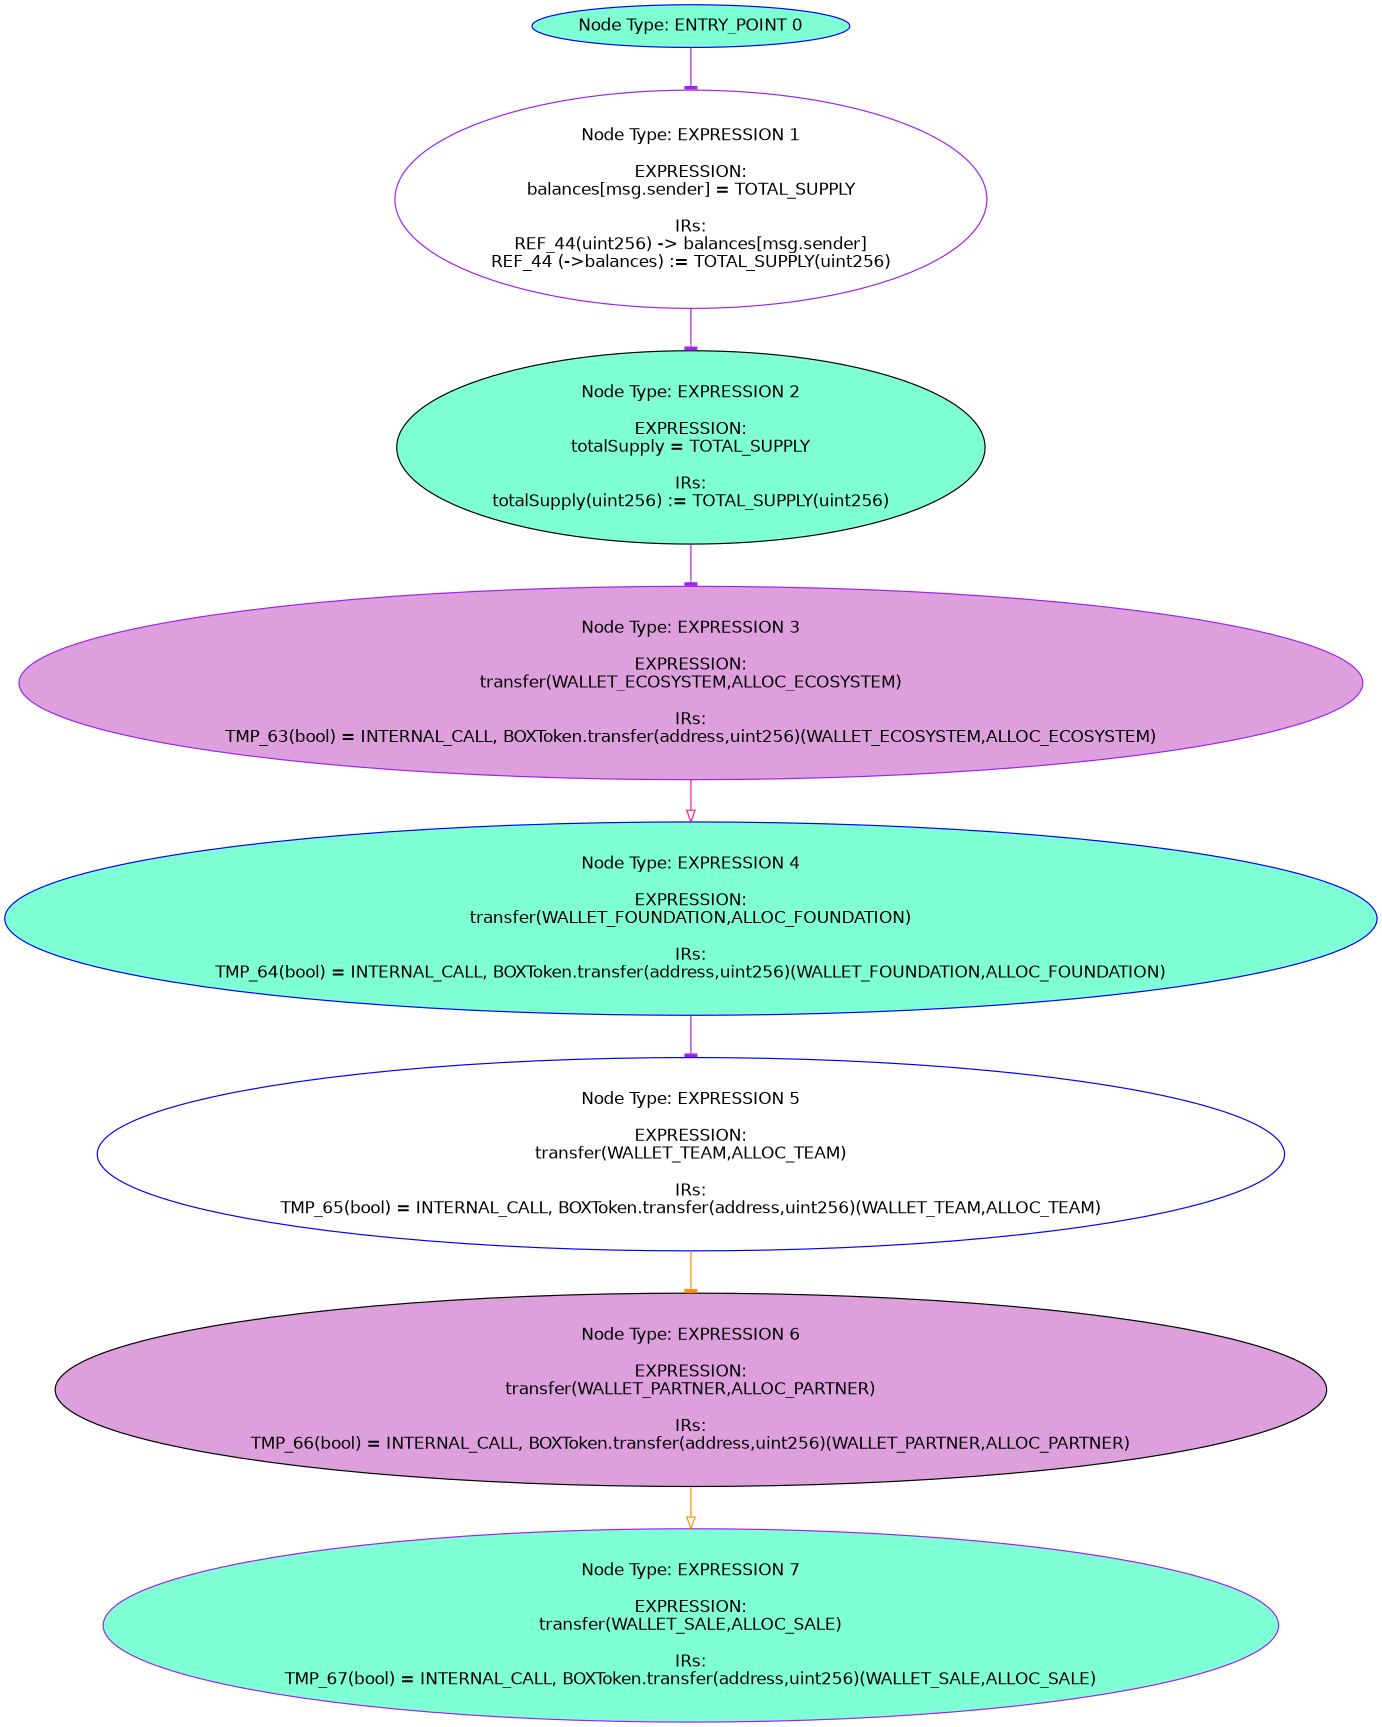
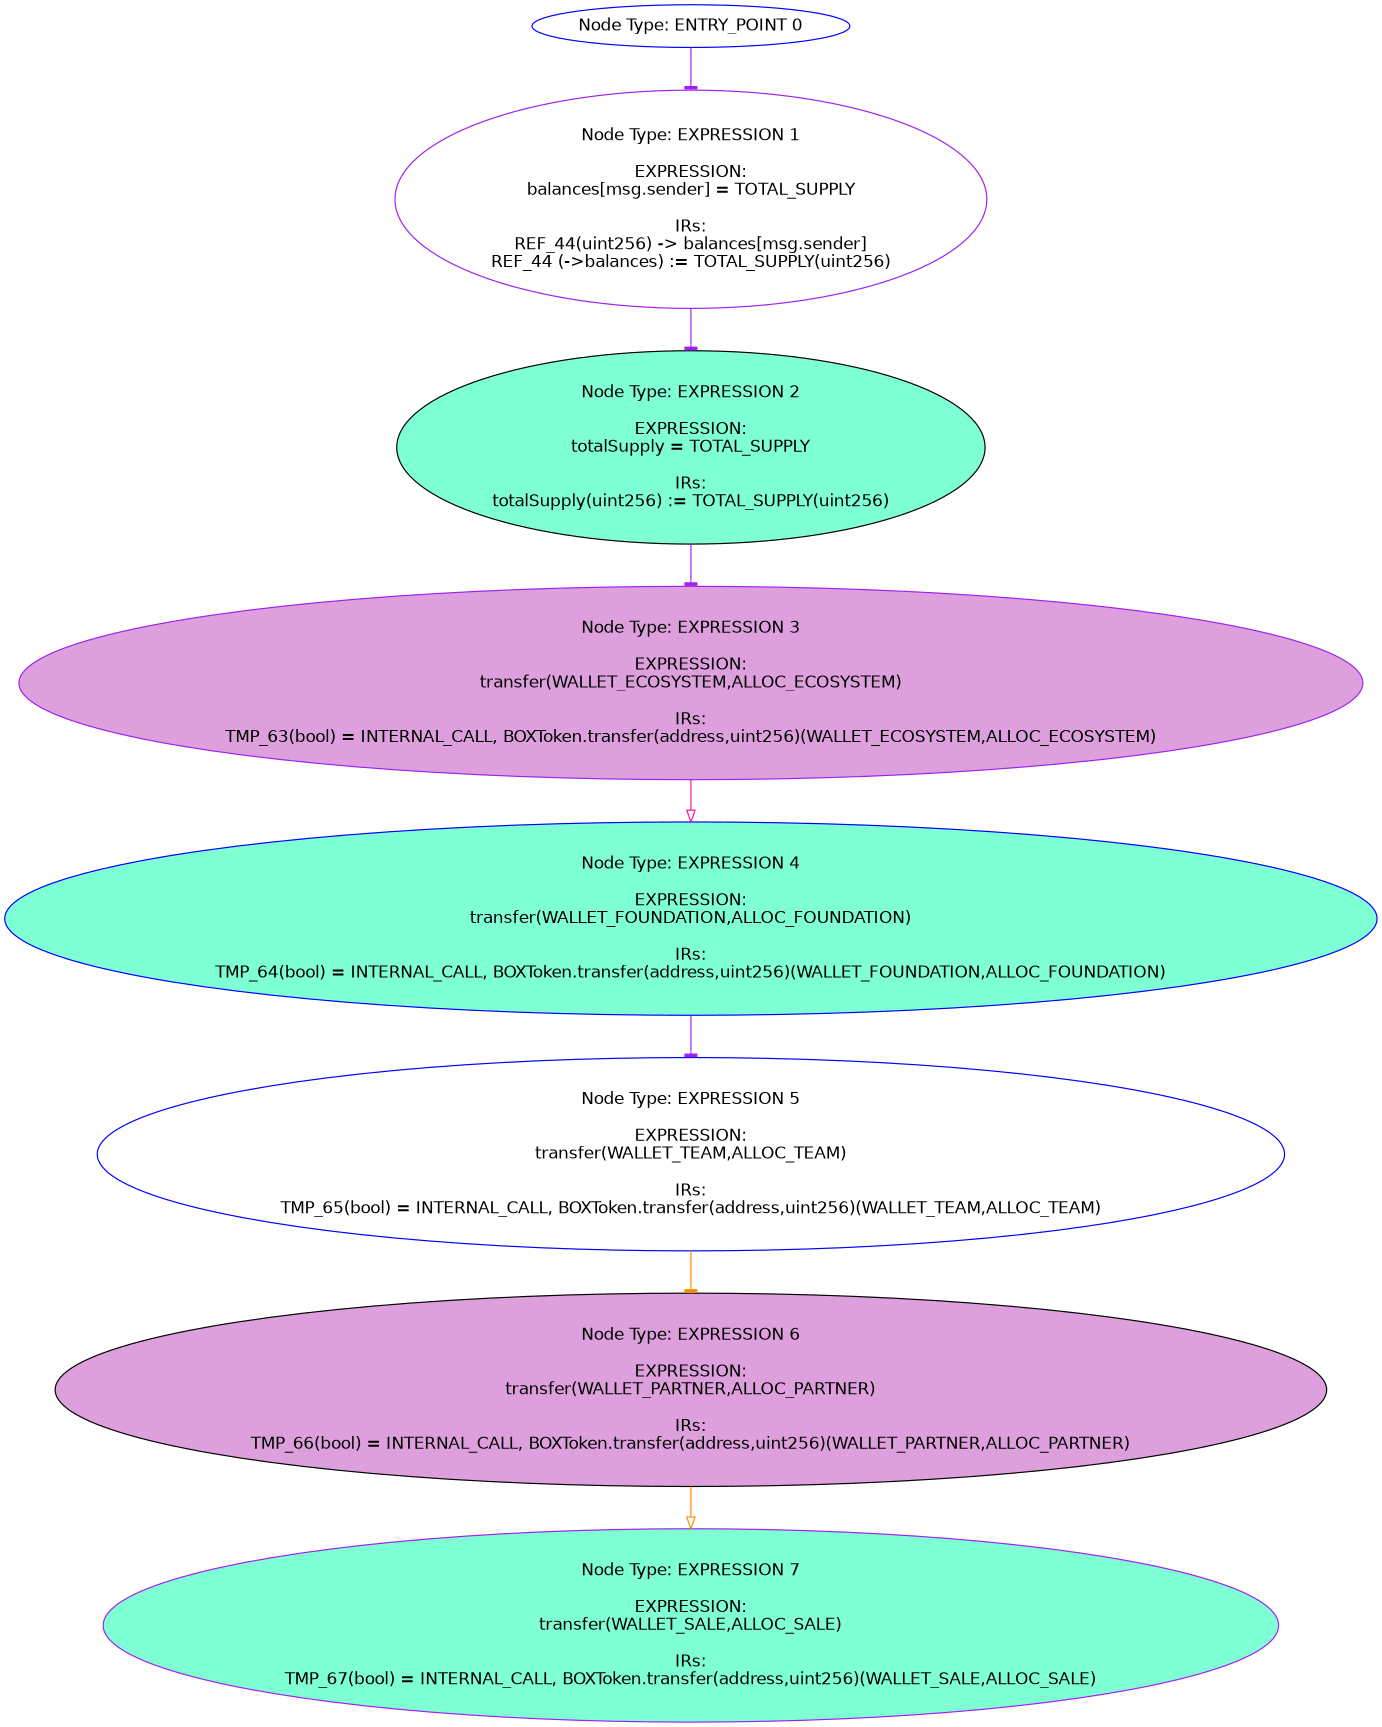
node "Node Type: ENTRY_POINT 0": fillcolor aquamarine -> white
